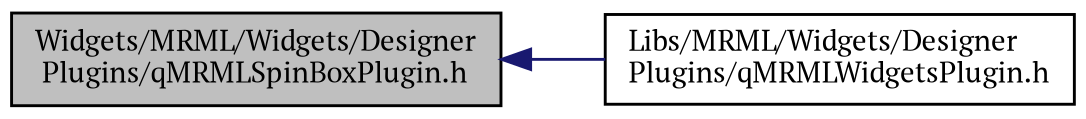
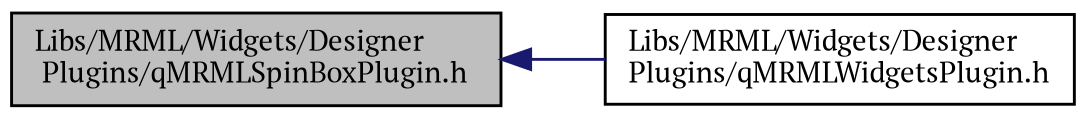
node "Widgets/MRML/Widgets/Designer Plugins/qMRMLSpinBoxPlugin.h": label "Widgets/MRML/Widgets/Designer Plugins/qMRMLSpinBoxPlugin.h" -> "Libs/MRML/Widgets/Designer Plugins/qMRMLSpinBoxPlugin.h"
